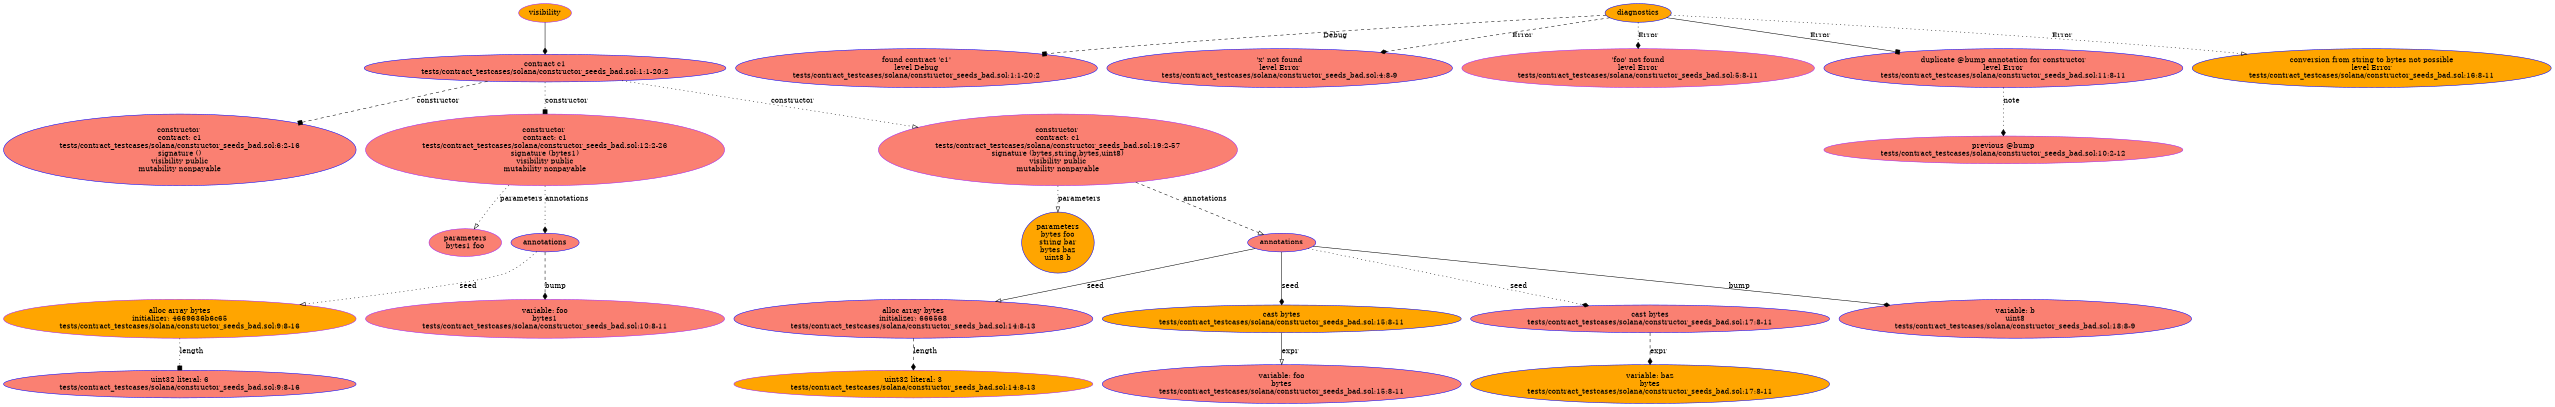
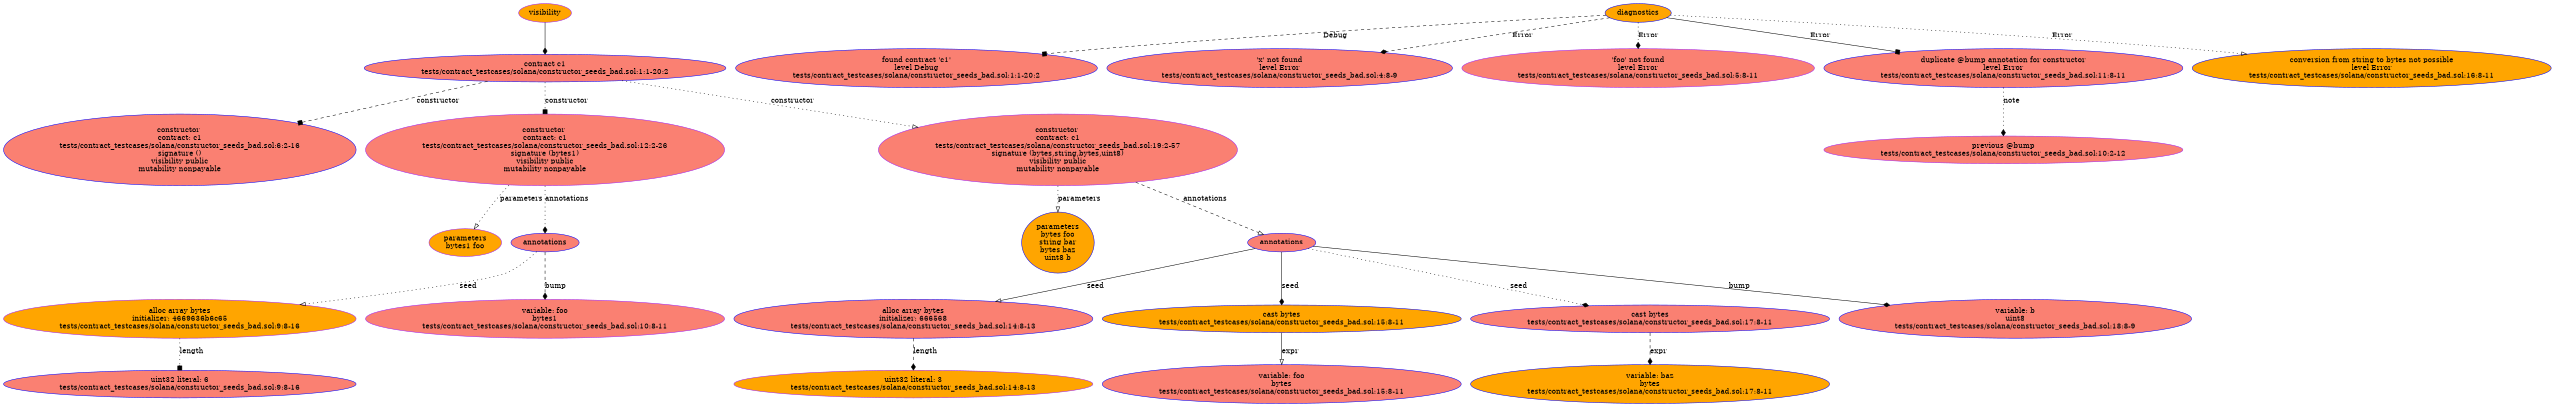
node "parameters bytes1 foo": fillcolor salmon -> orange
